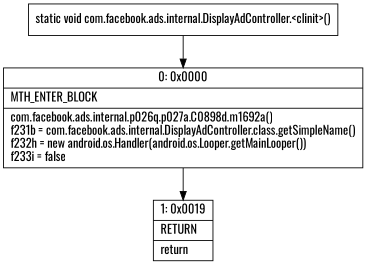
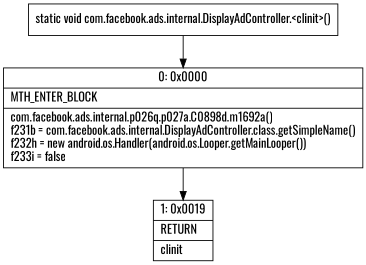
node "1: 0x0019": text "return" -> "clinit"
